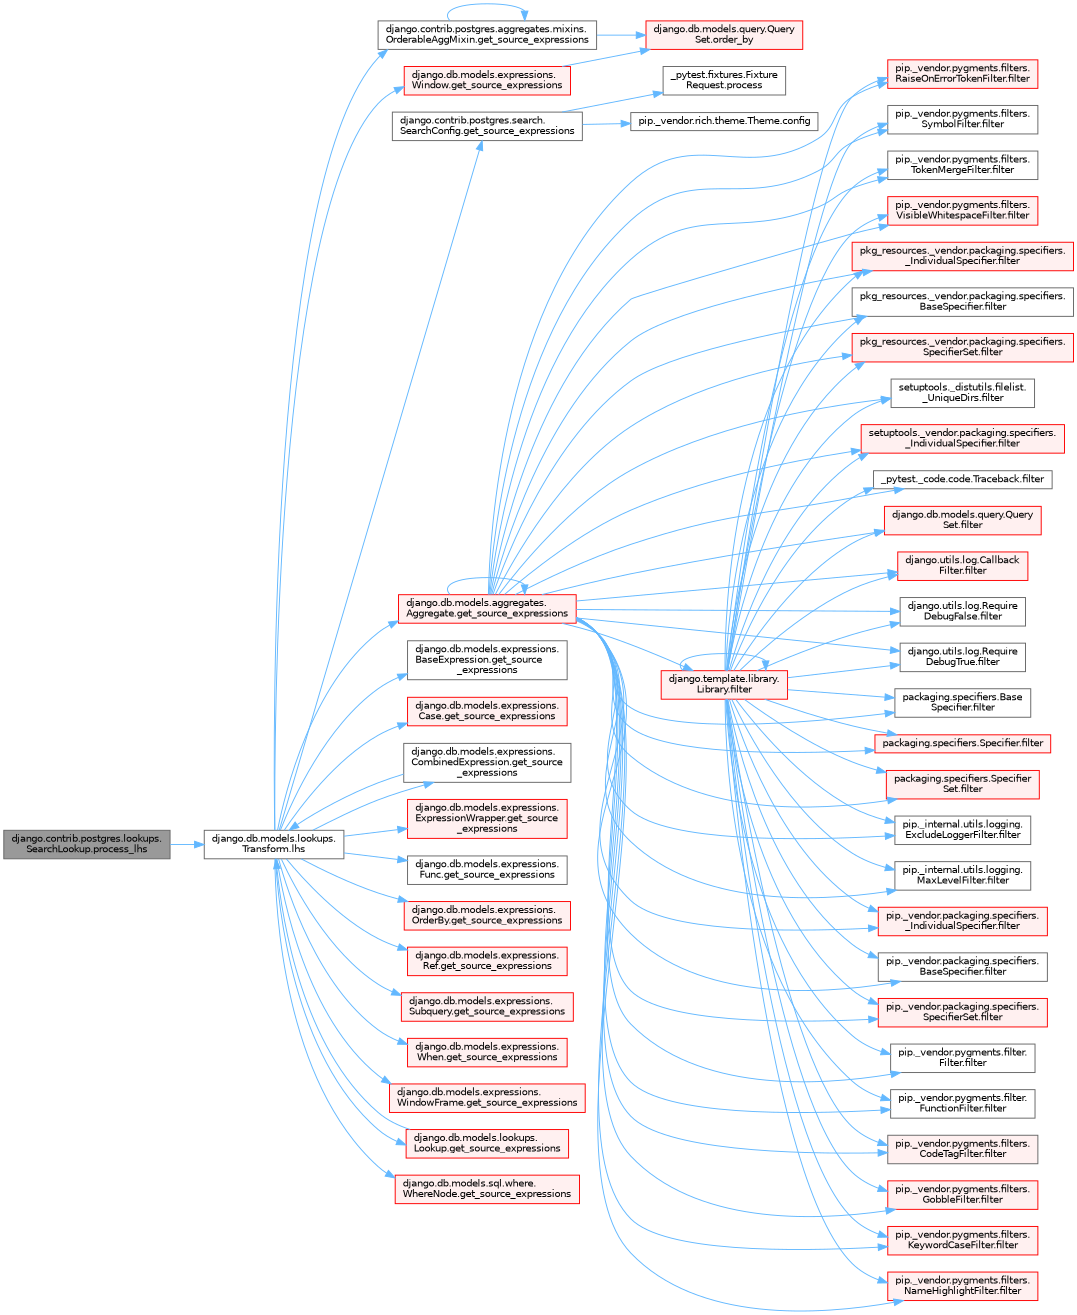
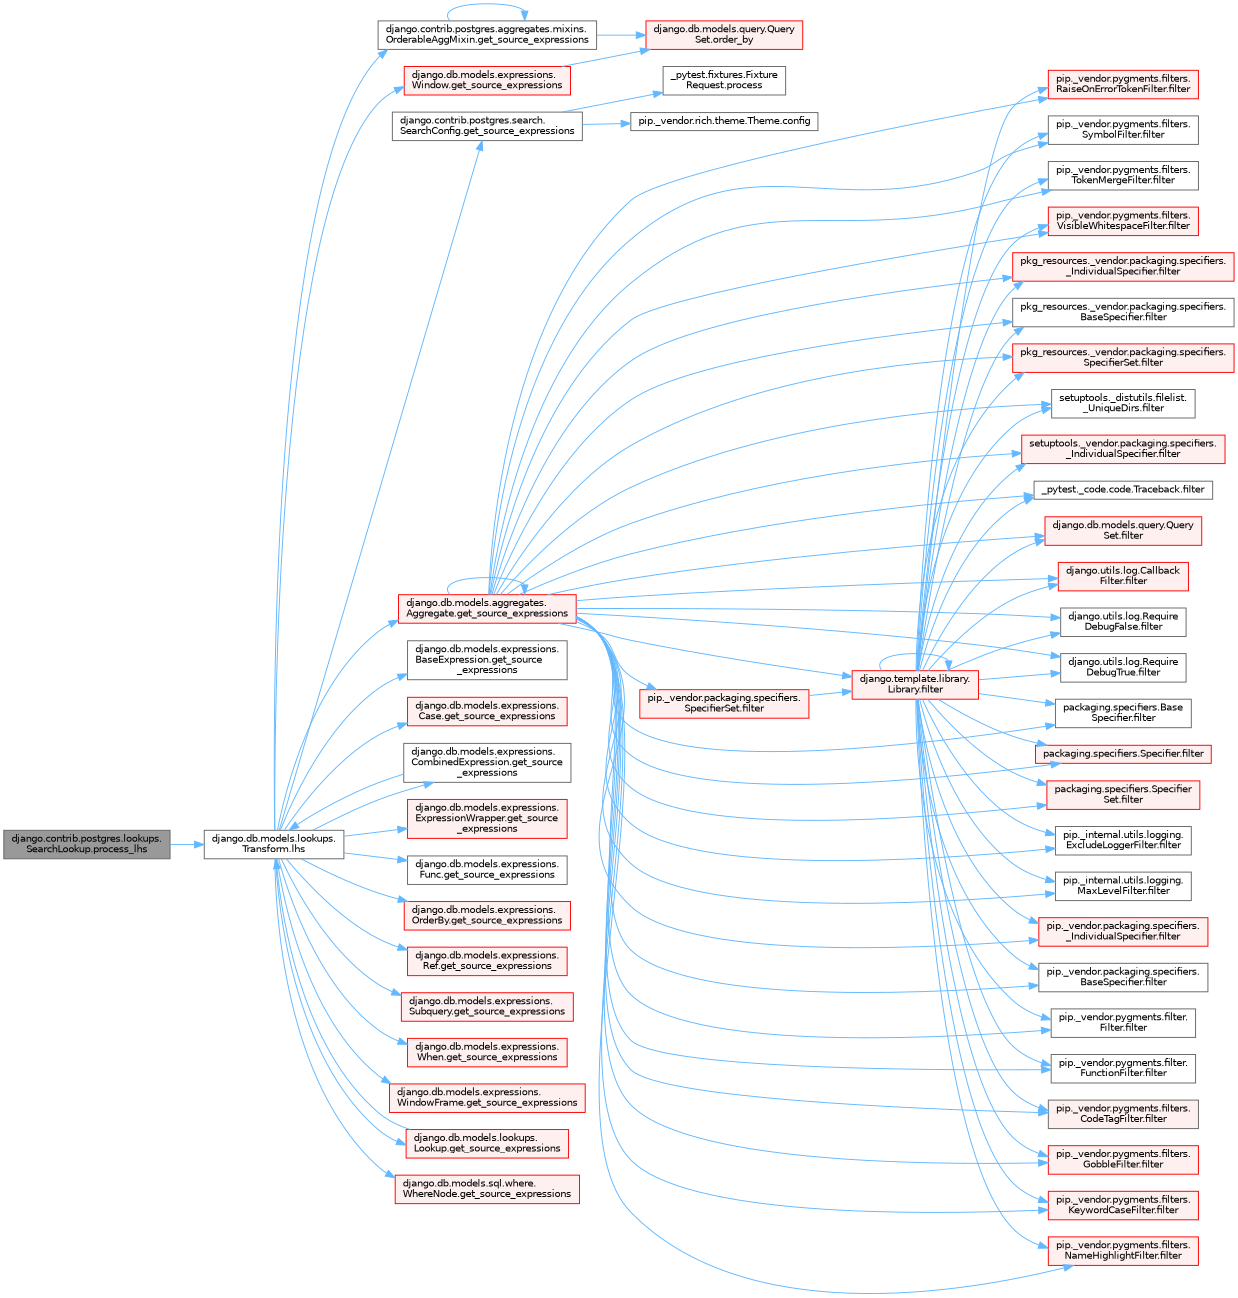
edge "django.template.library. Library.filter" -> "pip._vendor.packaging.specifiers. SpecifierSet.filter": reversed
